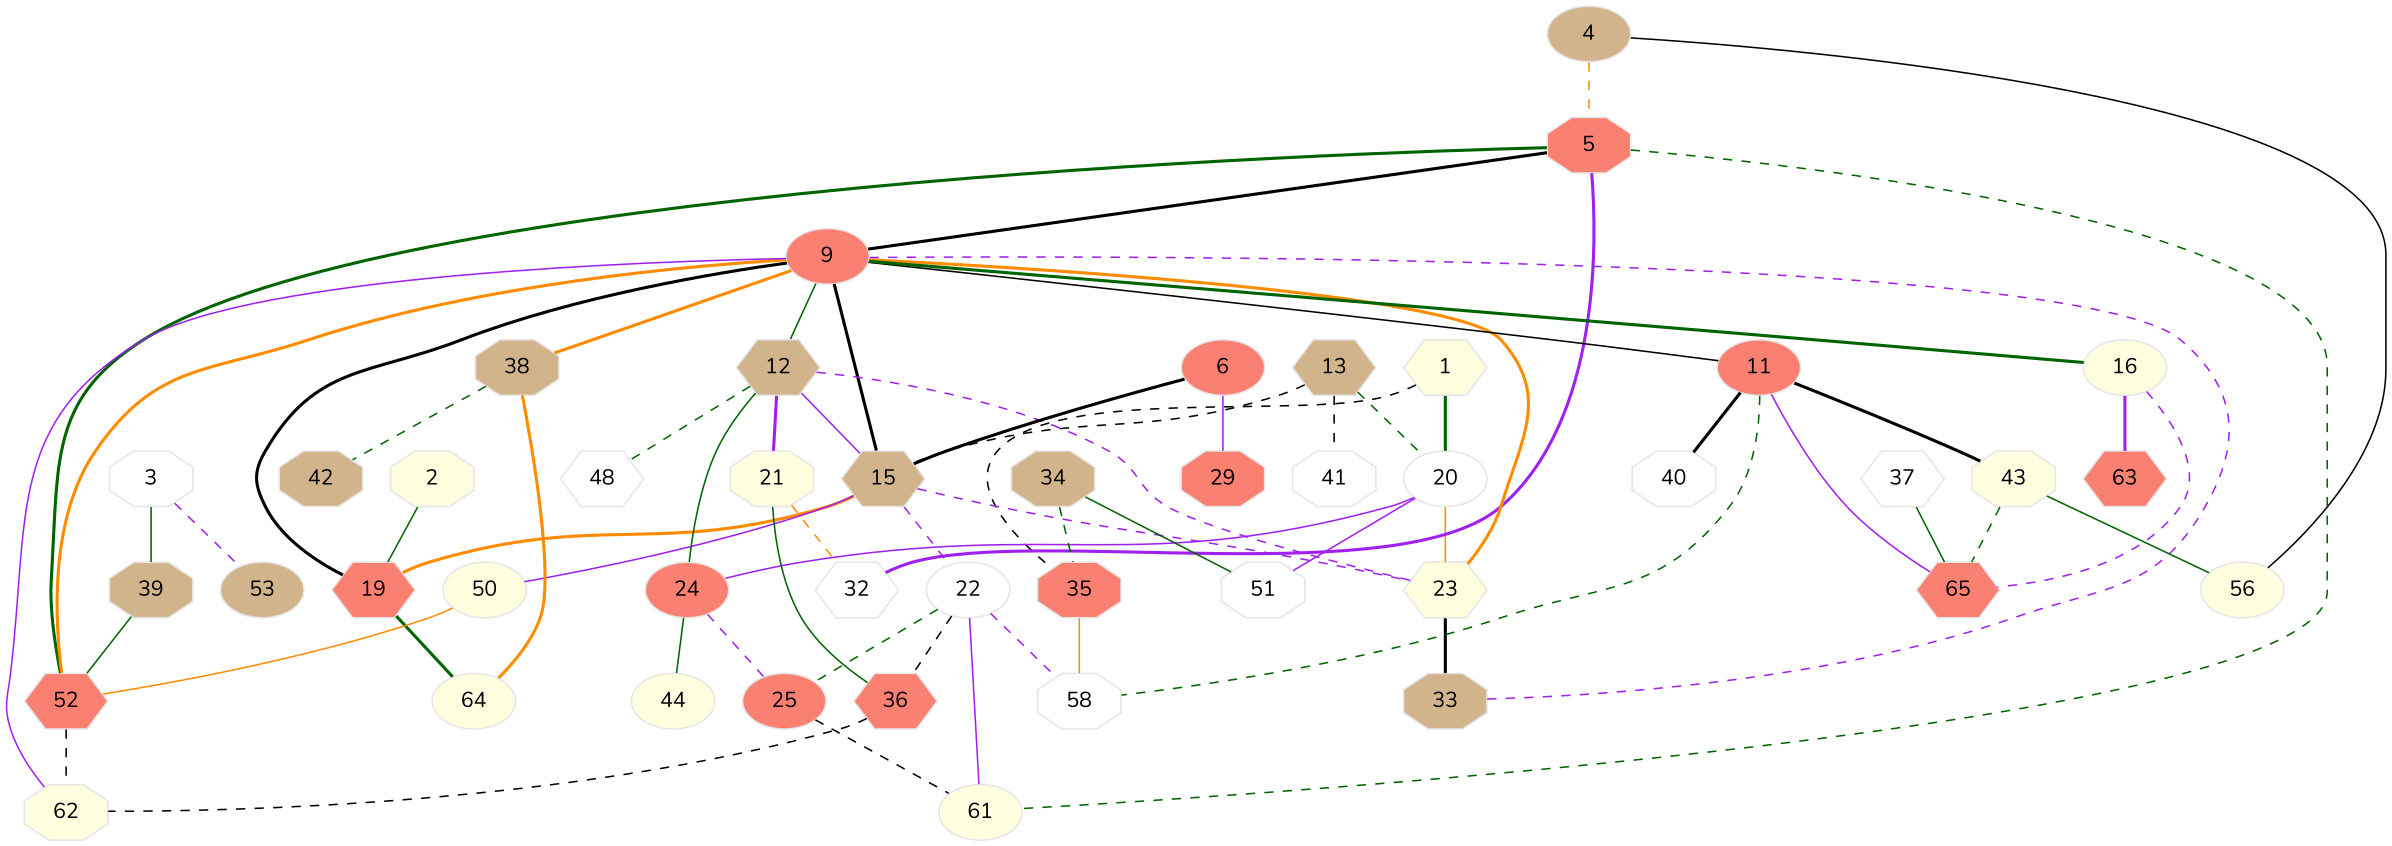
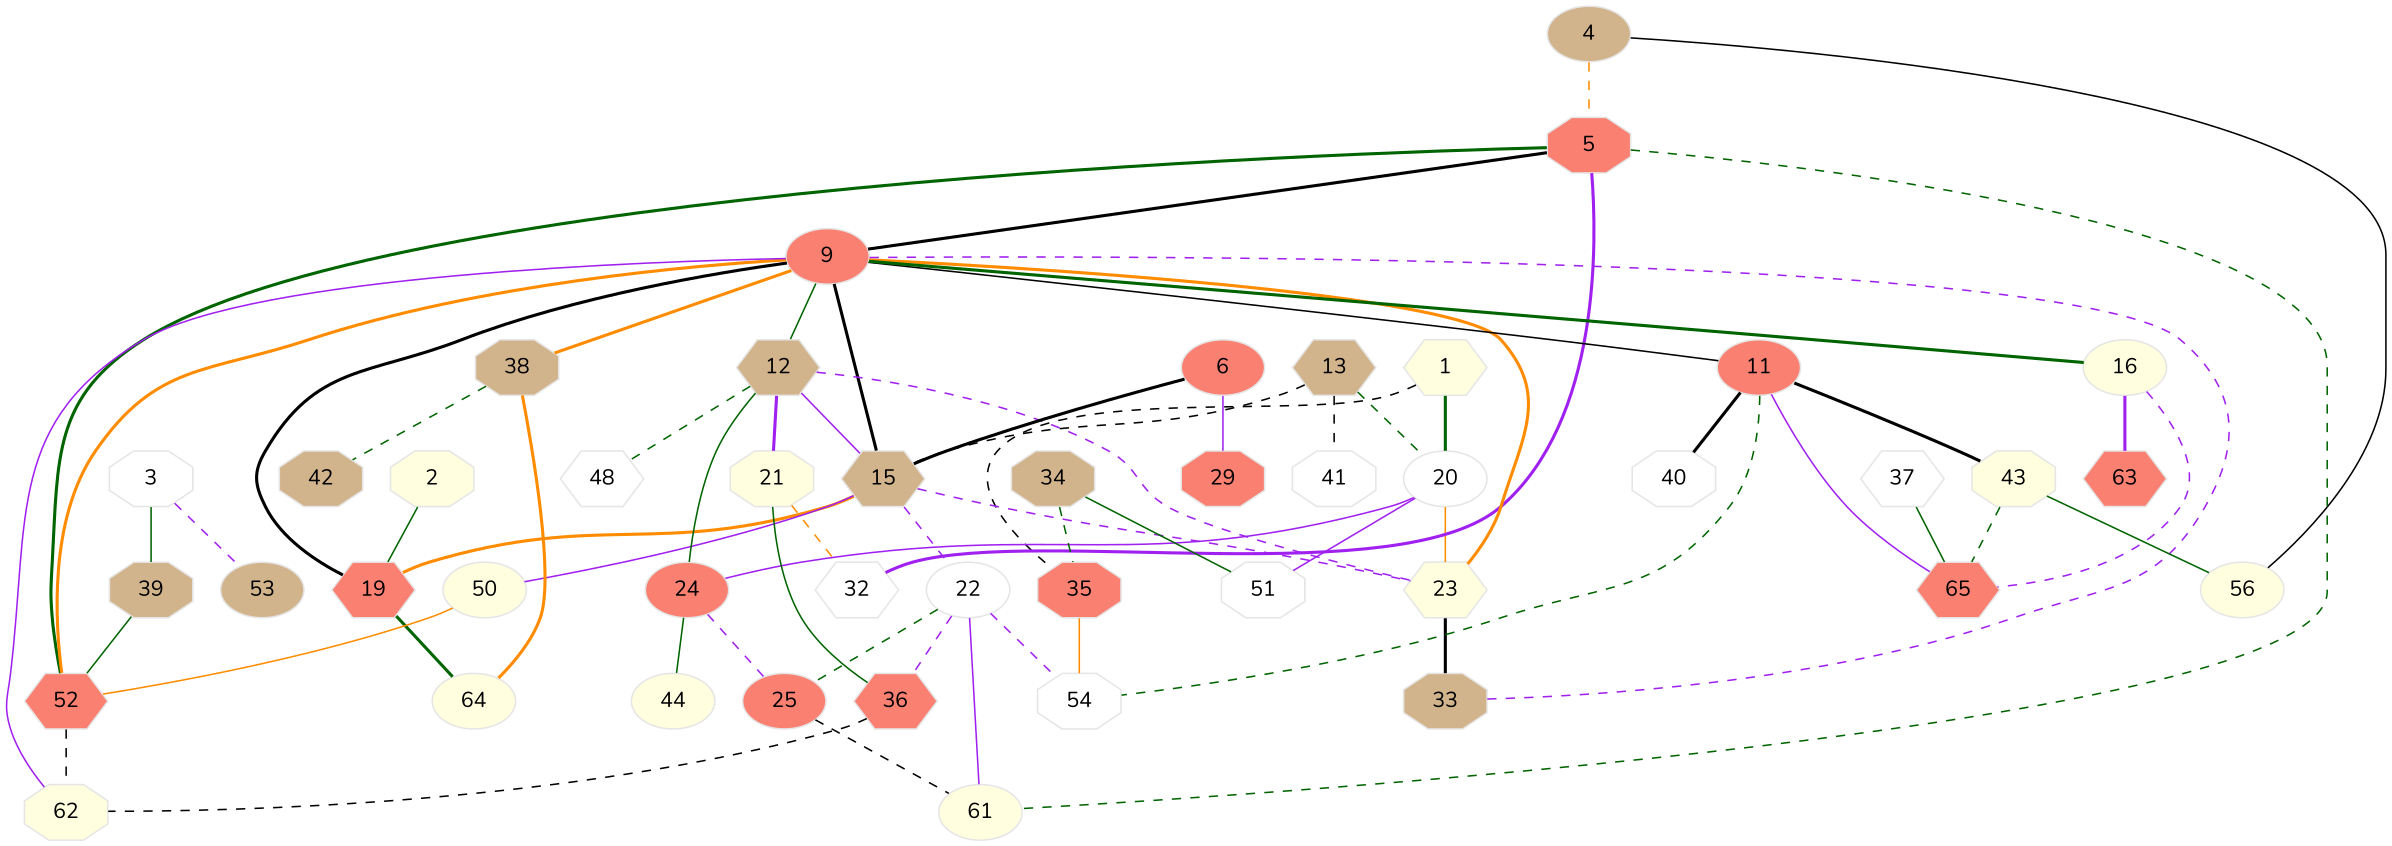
edge "22" -- "36": color black -> purple
node "58": label "58" -> "54"
